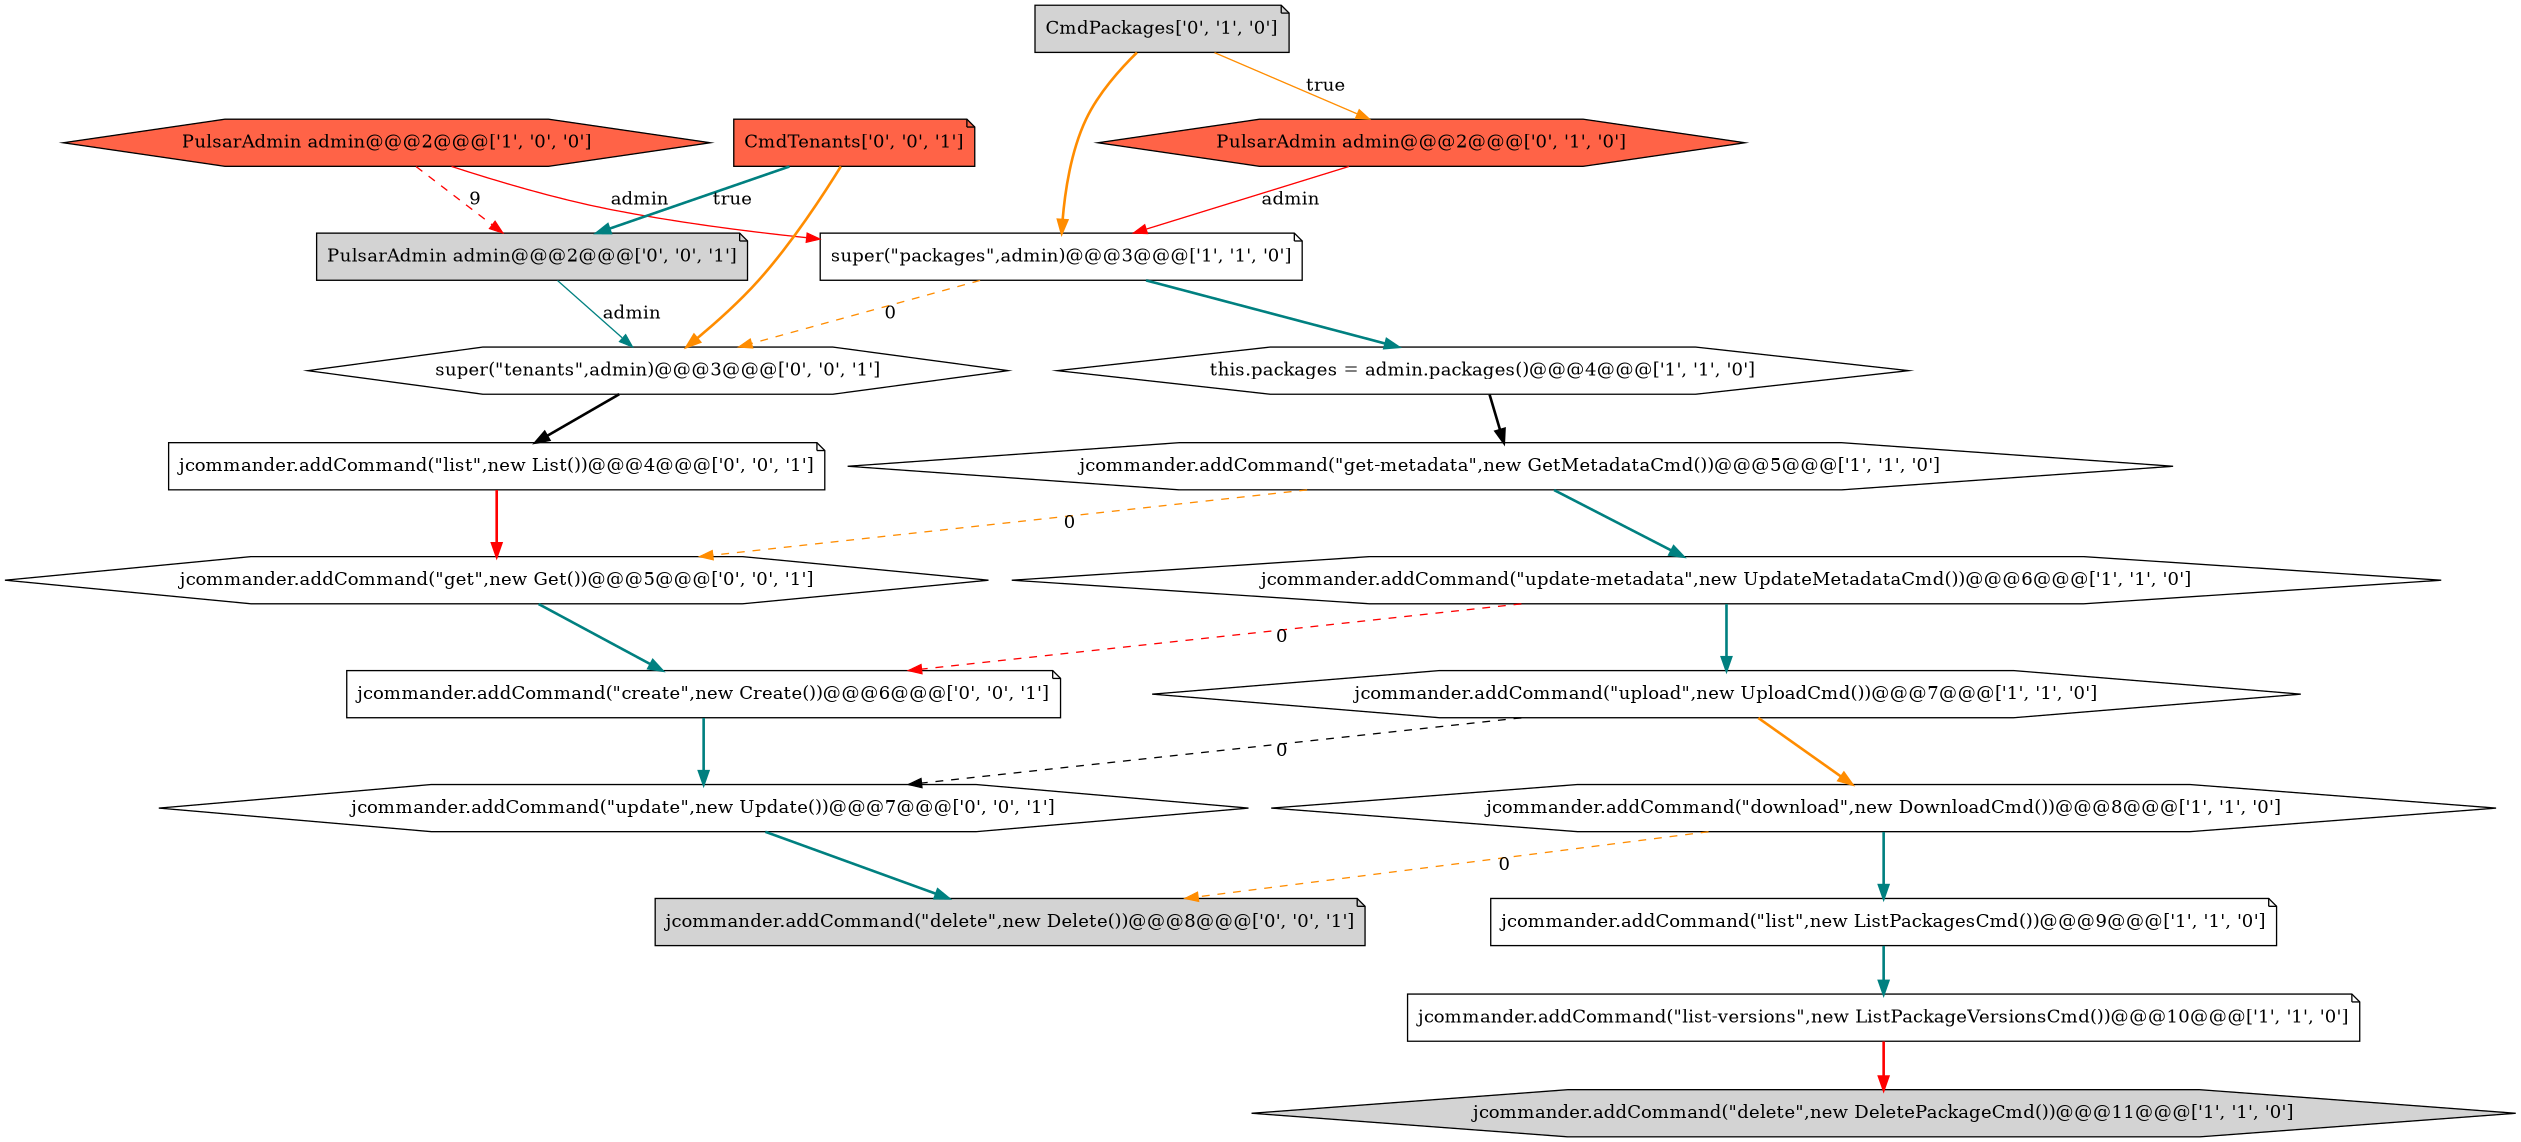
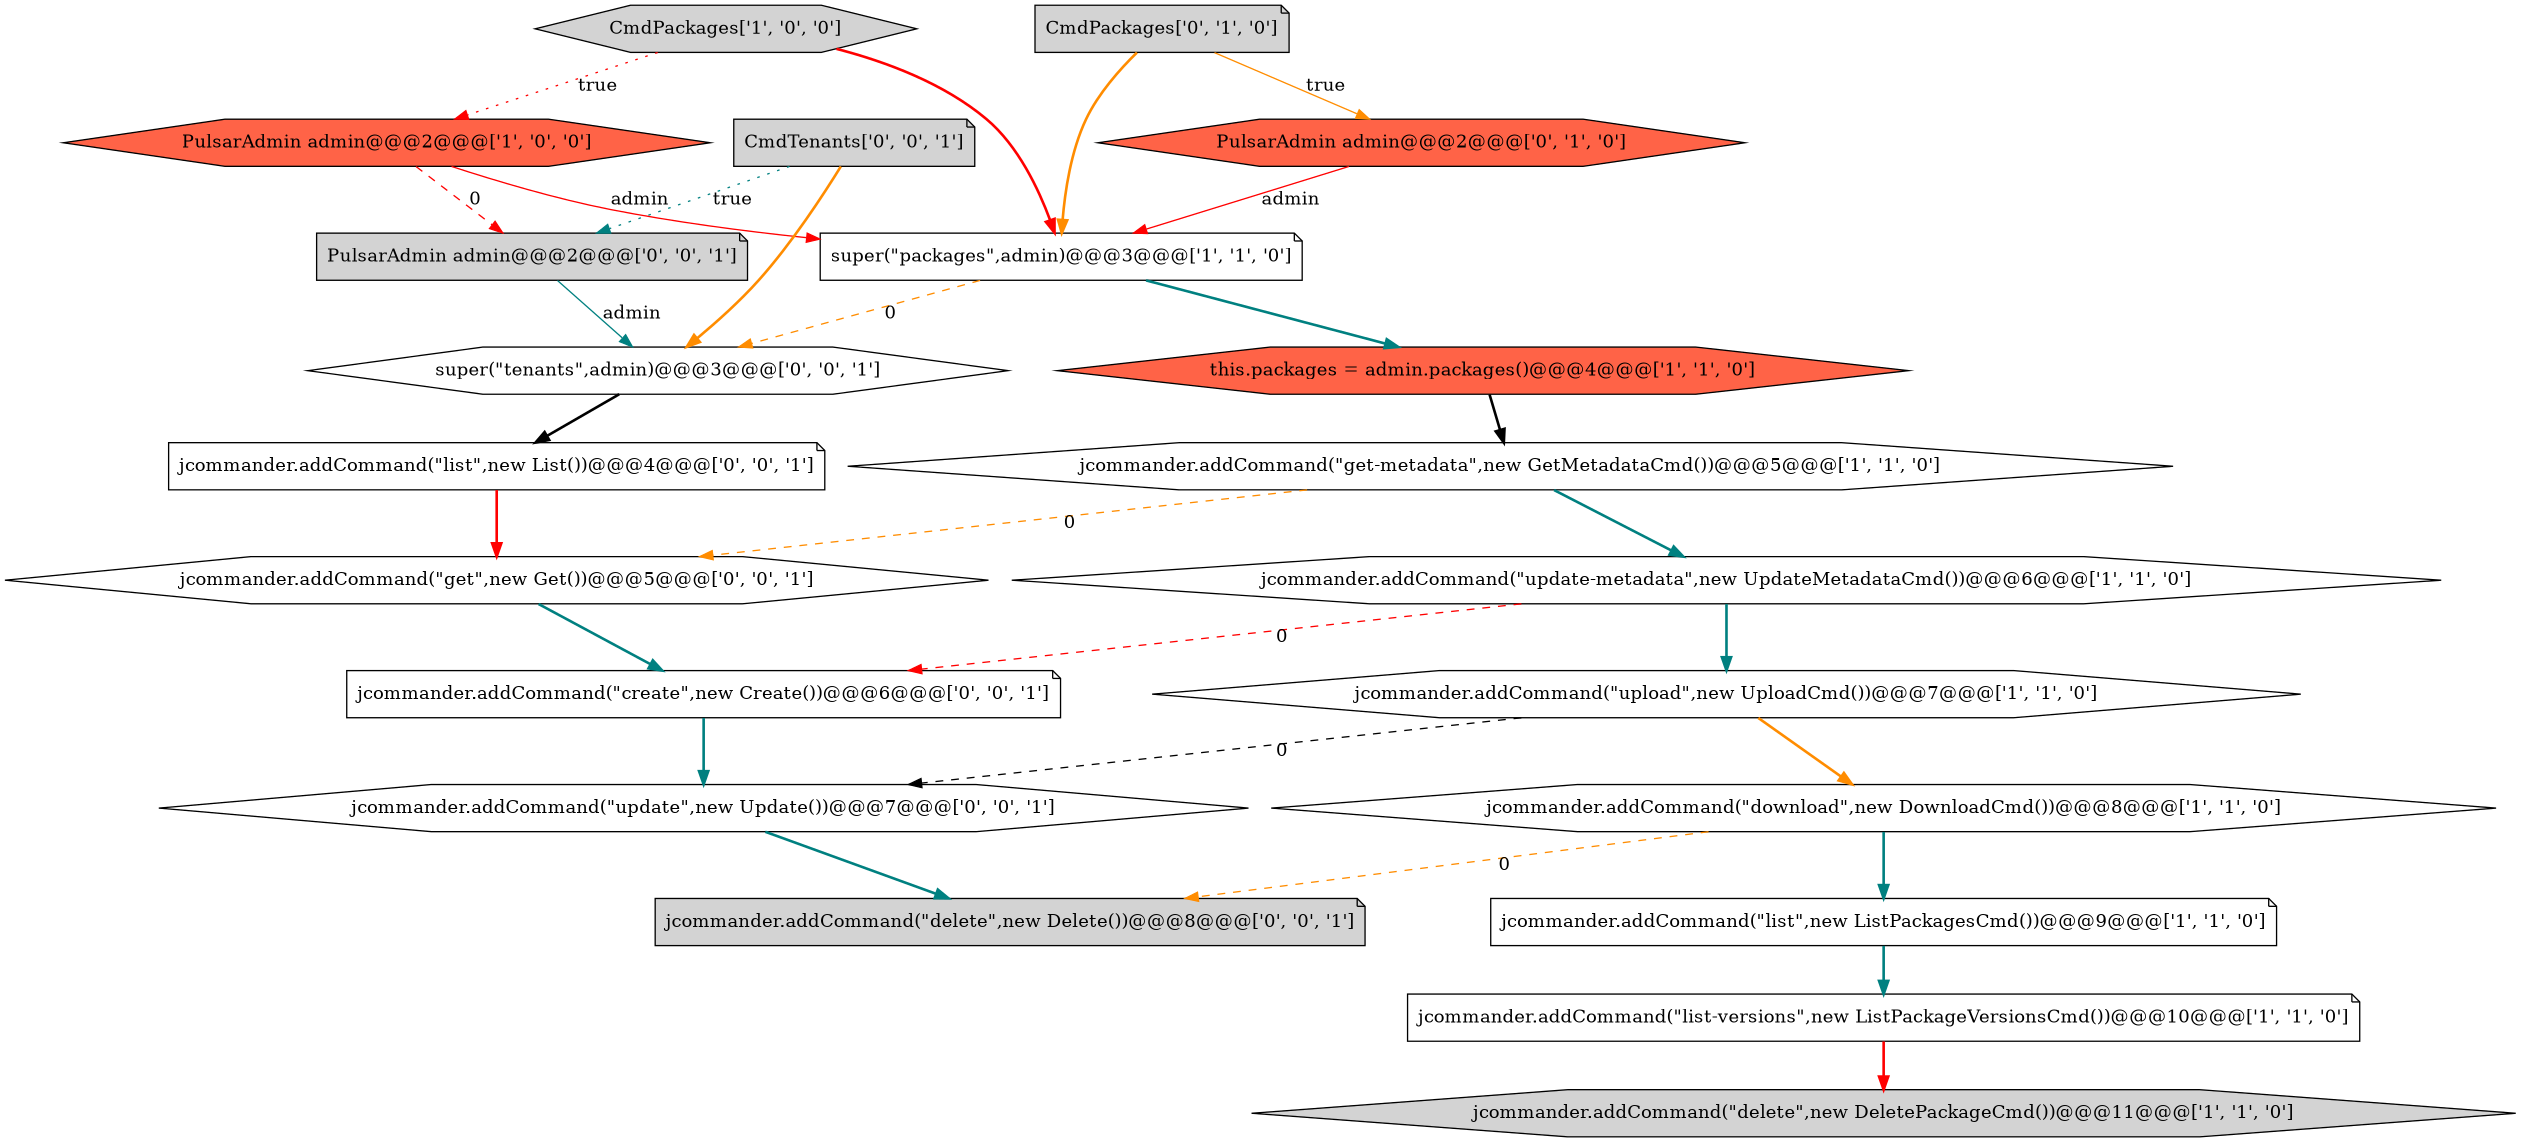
node "CmdPackages['1', '0', '0']": added
node "CmdTenants['0', '0', '1']": fillcolor tomato -> lightgray
edge "CmdTenants['0', '0', '1']" -> "PulsarAdmin admin@@@2@@@['0', '0', '1']": style bold -> dotted
edge "PulsarAdmin admin@@@2@@@['1', '0', '0']" -> "PulsarAdmin admin@@@2@@@['0', '0', '1']": label "9" -> "0"
node "this.packages = admin.packages()@@@4@@@['1', '1', '0']": fillcolor white -> tomato
